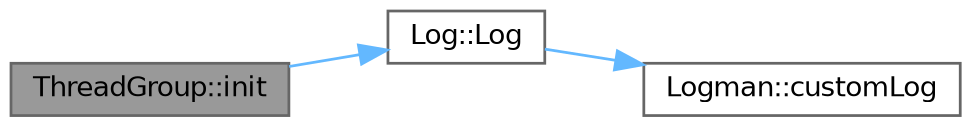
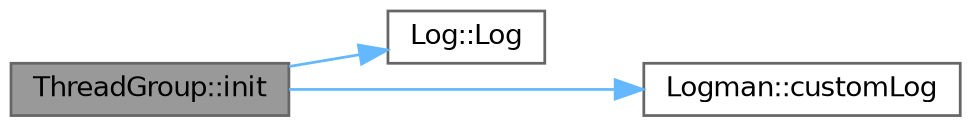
edge "Log::Log" -> "Logman::customLog": now "ThreadGroup::init" -> "Logman::customLog"
